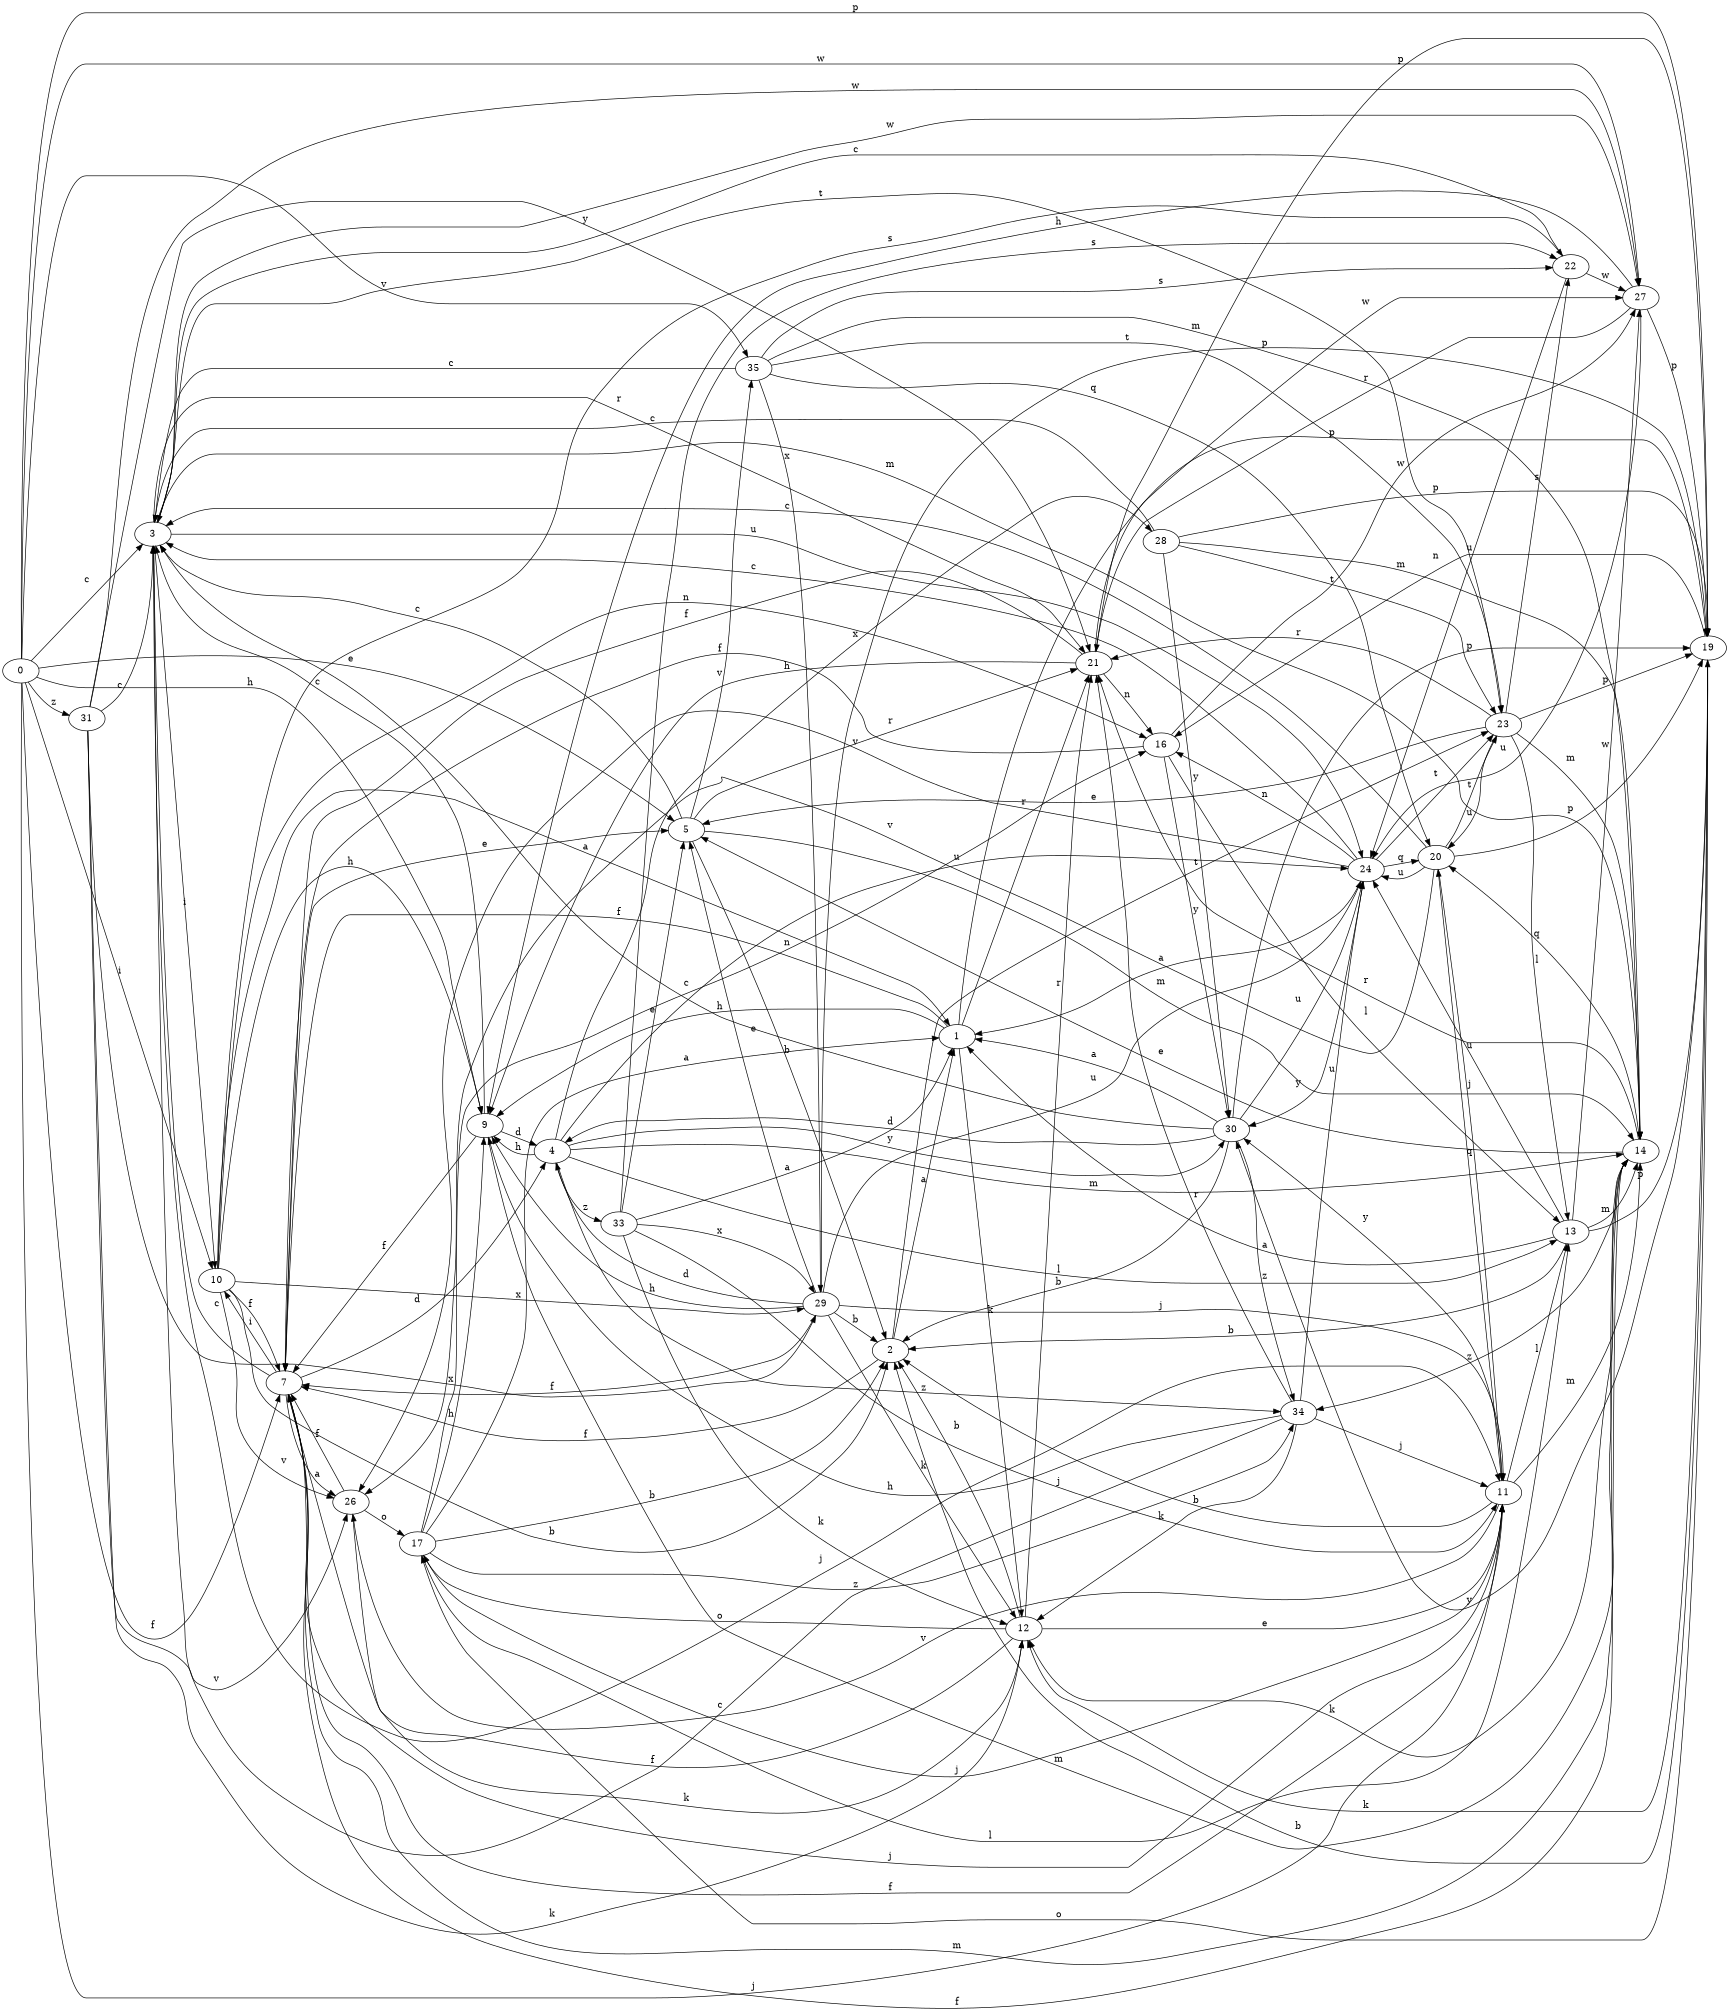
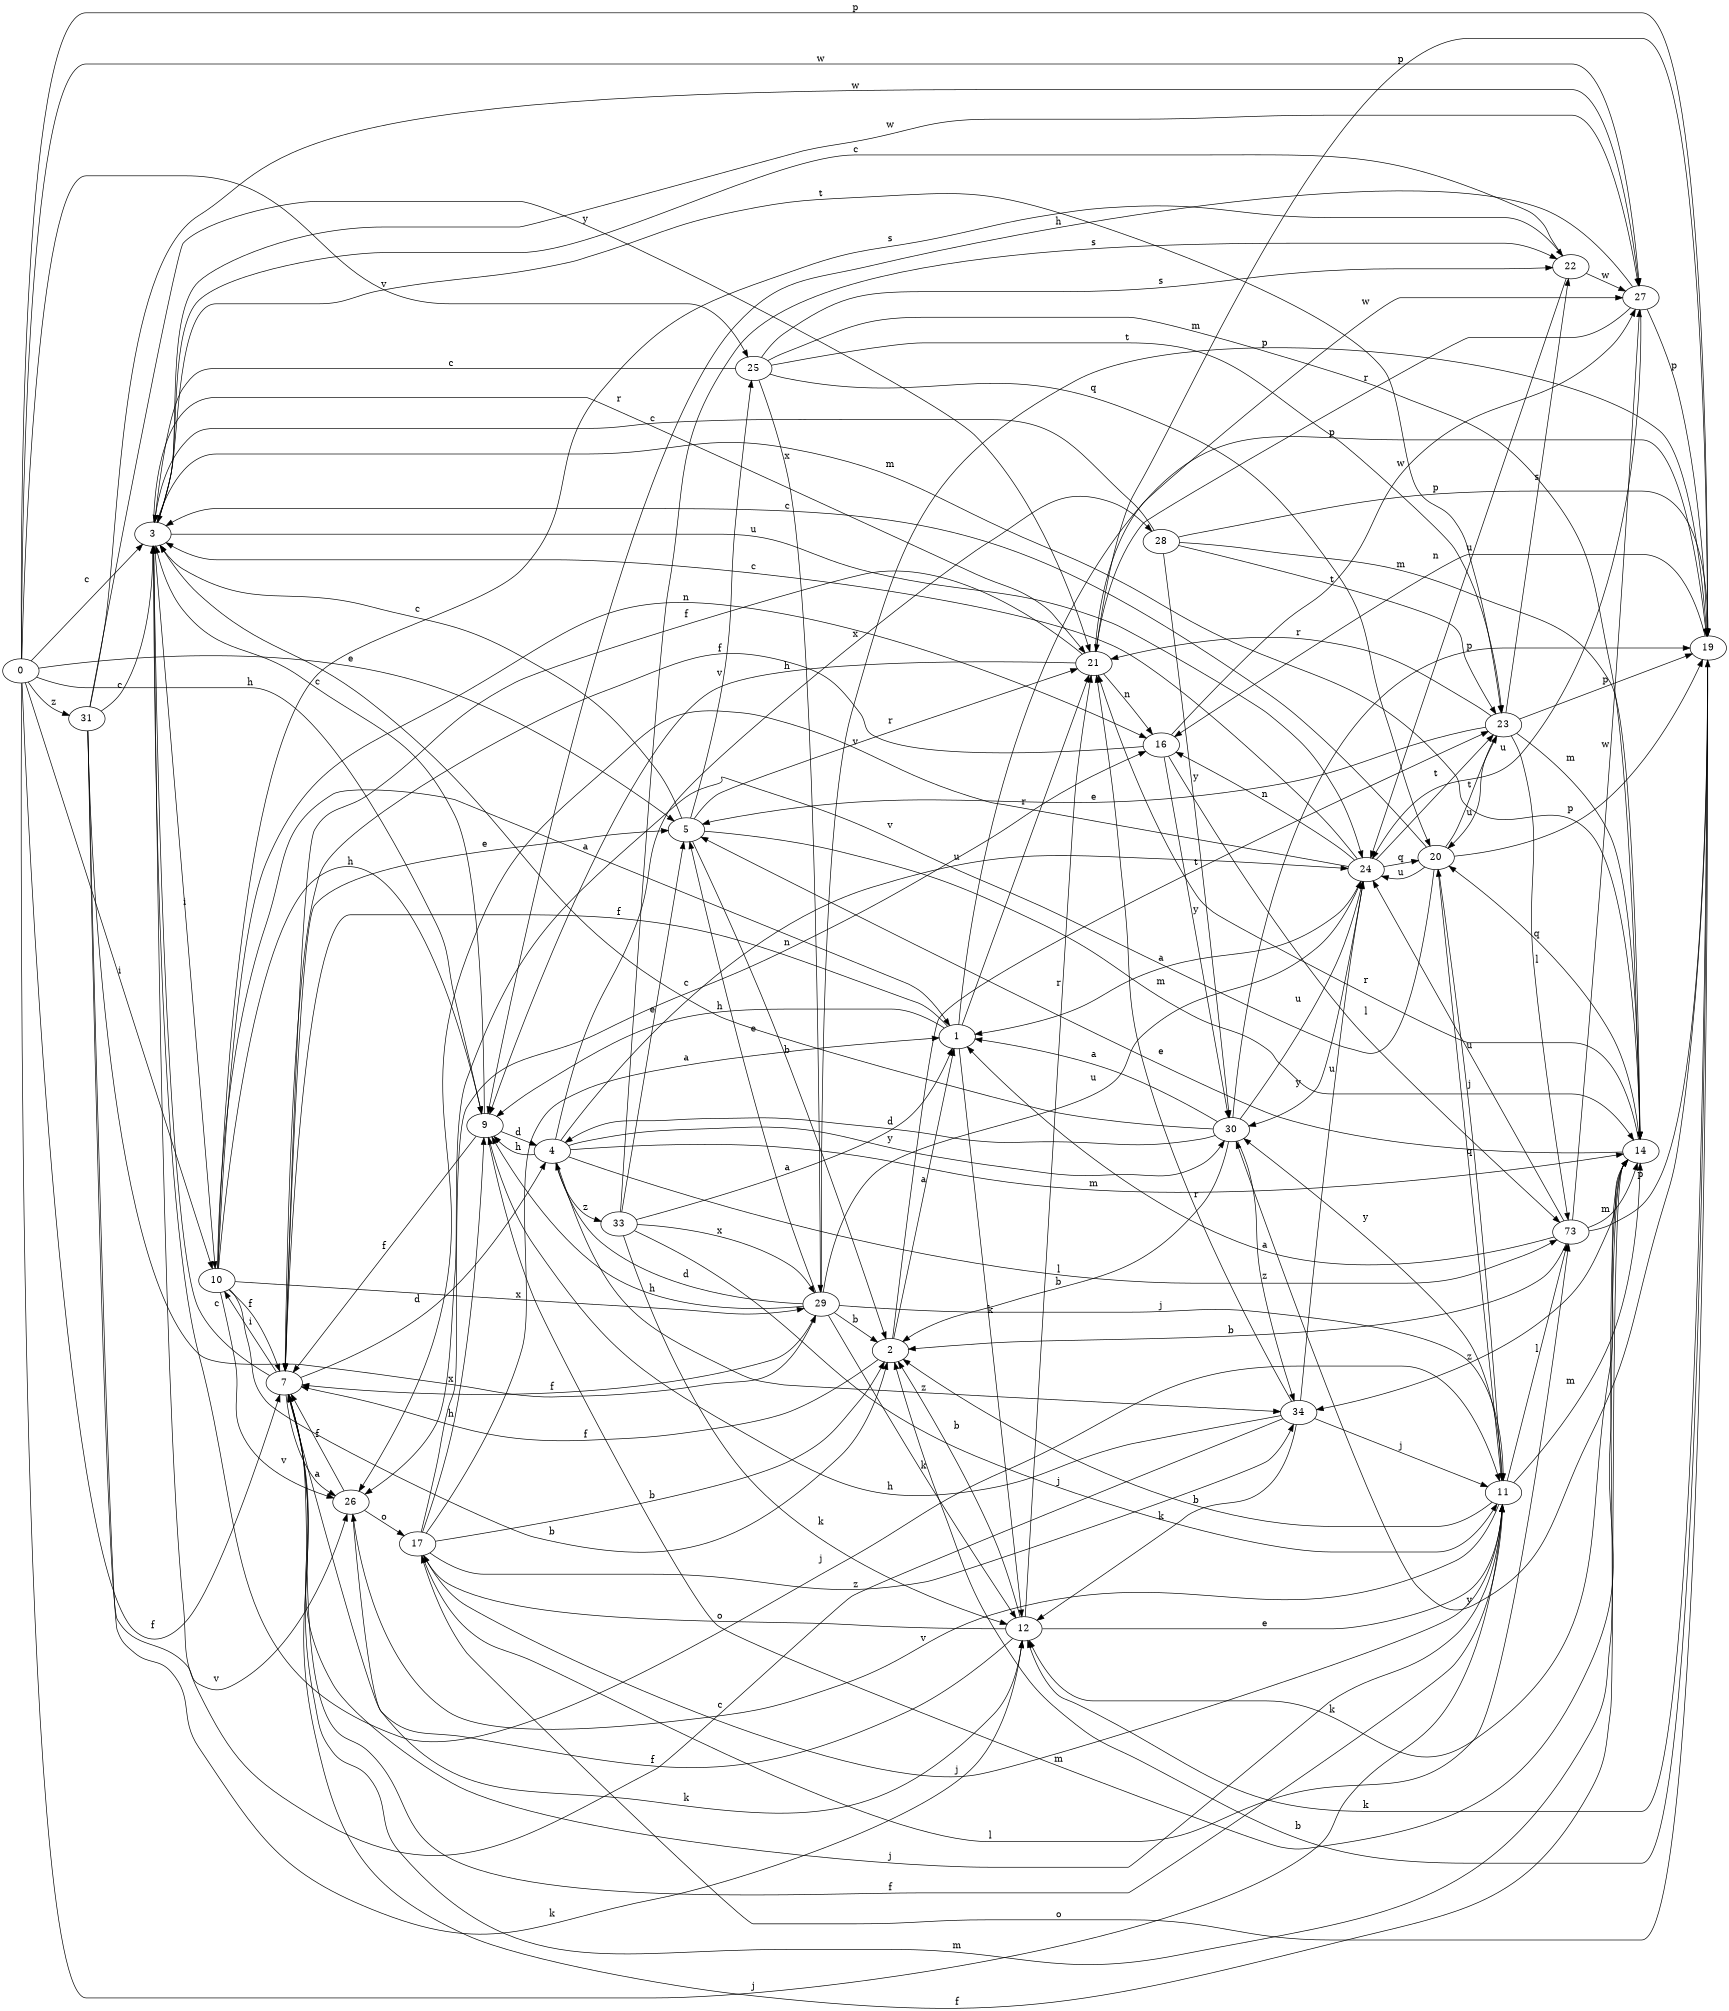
node "35": label "35" -> "25"
node "13": label "13" -> "73"
